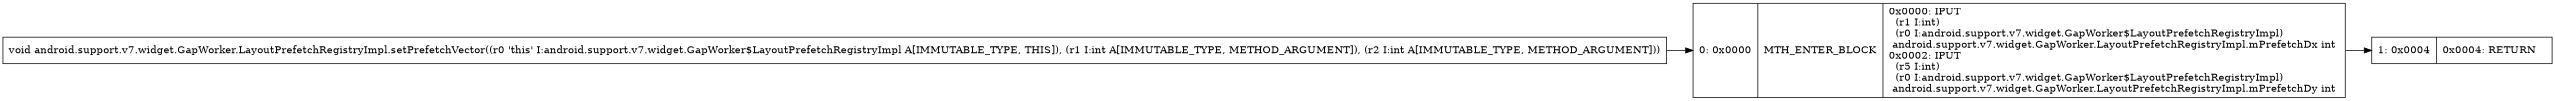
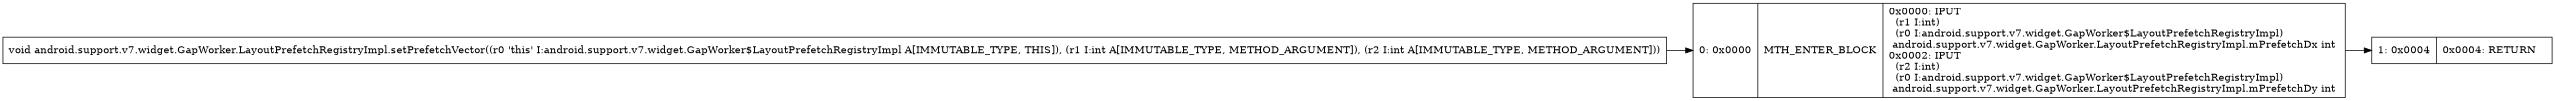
node "0: 0x0000": text "(r5 I:int)" -> "(r2 I:int)"
